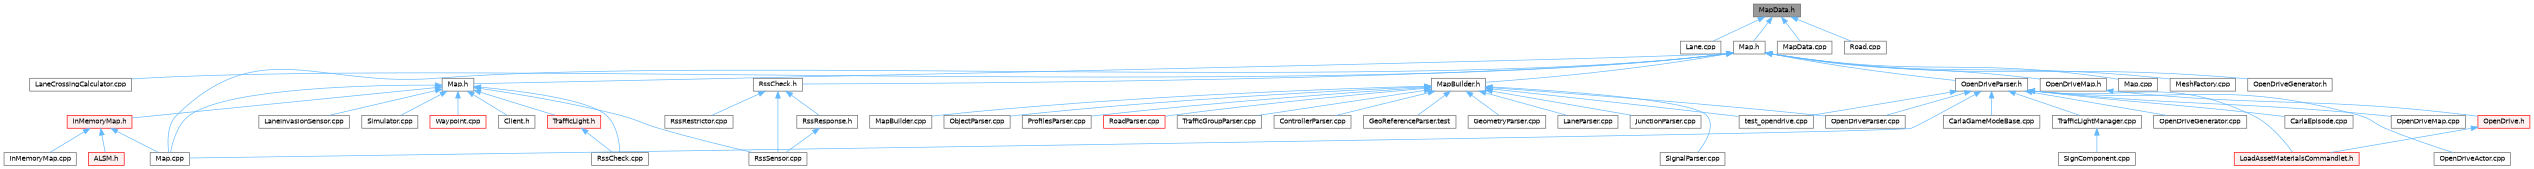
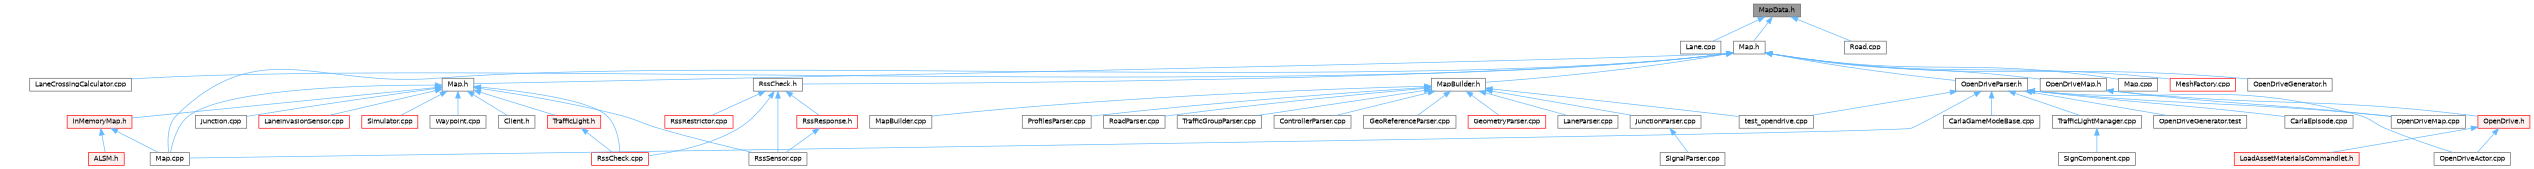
node "MapData.cpp": removed
node "MeshFactory.cpp": color grey40 -> red
edge "LoadAssetMaterialsCommandlet.h" -> "OpenDriveParser.h": removed
edge "SignalParser.cpp" -> "MapBuilder.h": now "SignalParser.cpp" -> "JunctionParser.cpp"
edge "OpenDriveMap.cpp" -> "OpenDriveMap.h": added
node "Junction.cpp": added
node "LaneInvasionSensor.cpp": color grey40 -> red
node "Simulator.cpp": color grey40 -> red
node "Waypoint.cpp": color red -> grey40
node "RssRestrictor.cpp": color grey40 -> red
node "RssResponse.h": color grey40 -> red
node "ObjectParser.cpp": removed
node "RoadParser.cpp": color red -> grey40
node "GeoReferenceParser.test": label "GeoReferenceParser.test" -> "GeoReferenceParser.cpp"
node "GeometryParser.cpp": color grey40 -> red
node "OpenDriveParser.cpp": removed
node "OpenDriveGenerator.cpp": label "OpenDriveGenerator.cpp" -> "OpenDriveGenerator.test"
edge "RssCheck.cpp" -> "RssCheck.h": added
edge "OpenDriveActor.cpp" -> "OpenDrive.h": added
node "InMemoryMap.cpp": removed
node "RssCheck.cpp": color grey40 -> red
